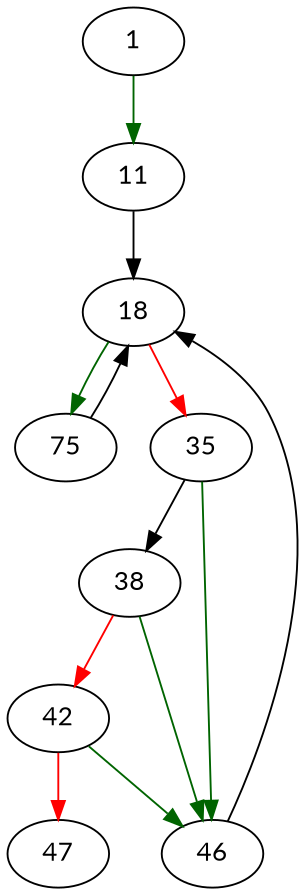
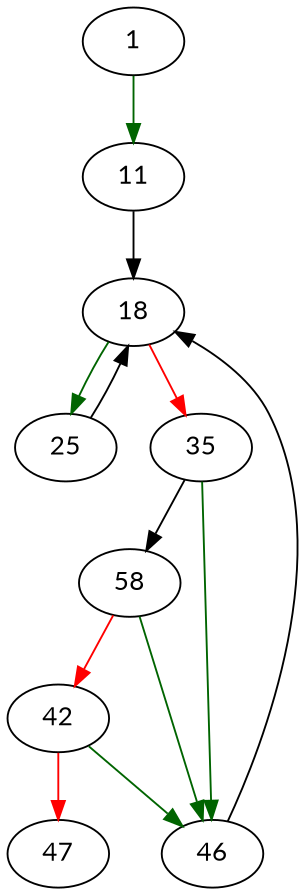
node "75": label "75" -> "25"
node "38": label "38" -> "58"
